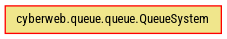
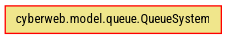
node "cyberweb.queue.queue.QueueSystem": label "cyberweb.queue.queue.QueueSystem" -> "cyberweb.model.queue.QueueSystem"
